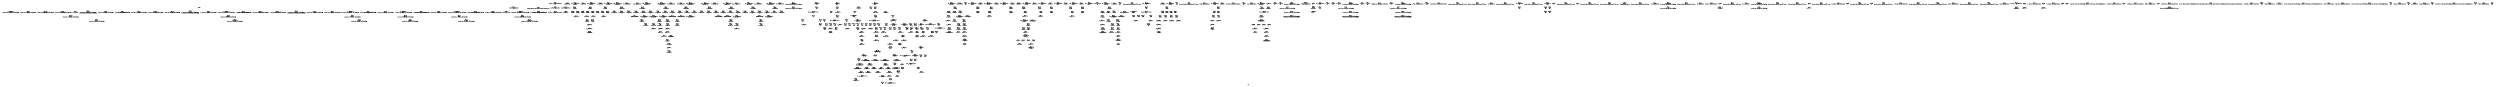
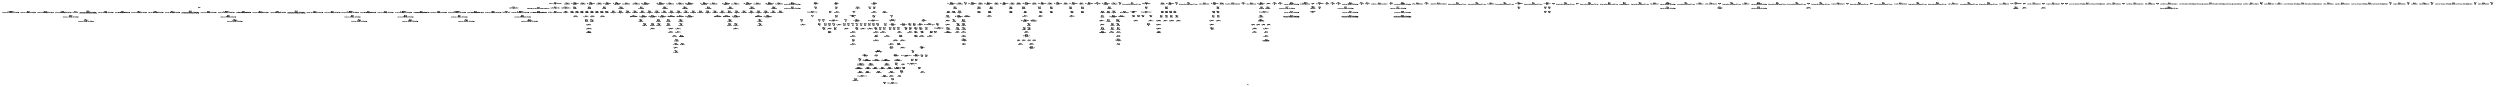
node "NodeID: 260": added
